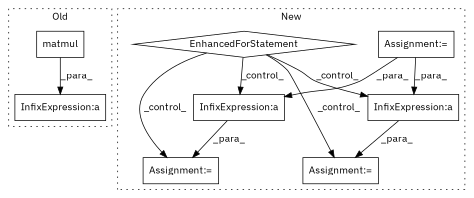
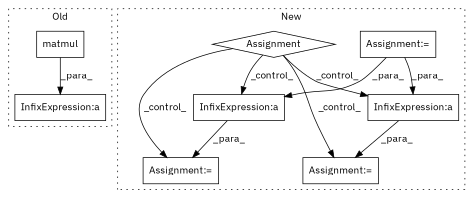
node "EnhancedForStatement": label "EnhancedForStatement" -> "Assignment"
